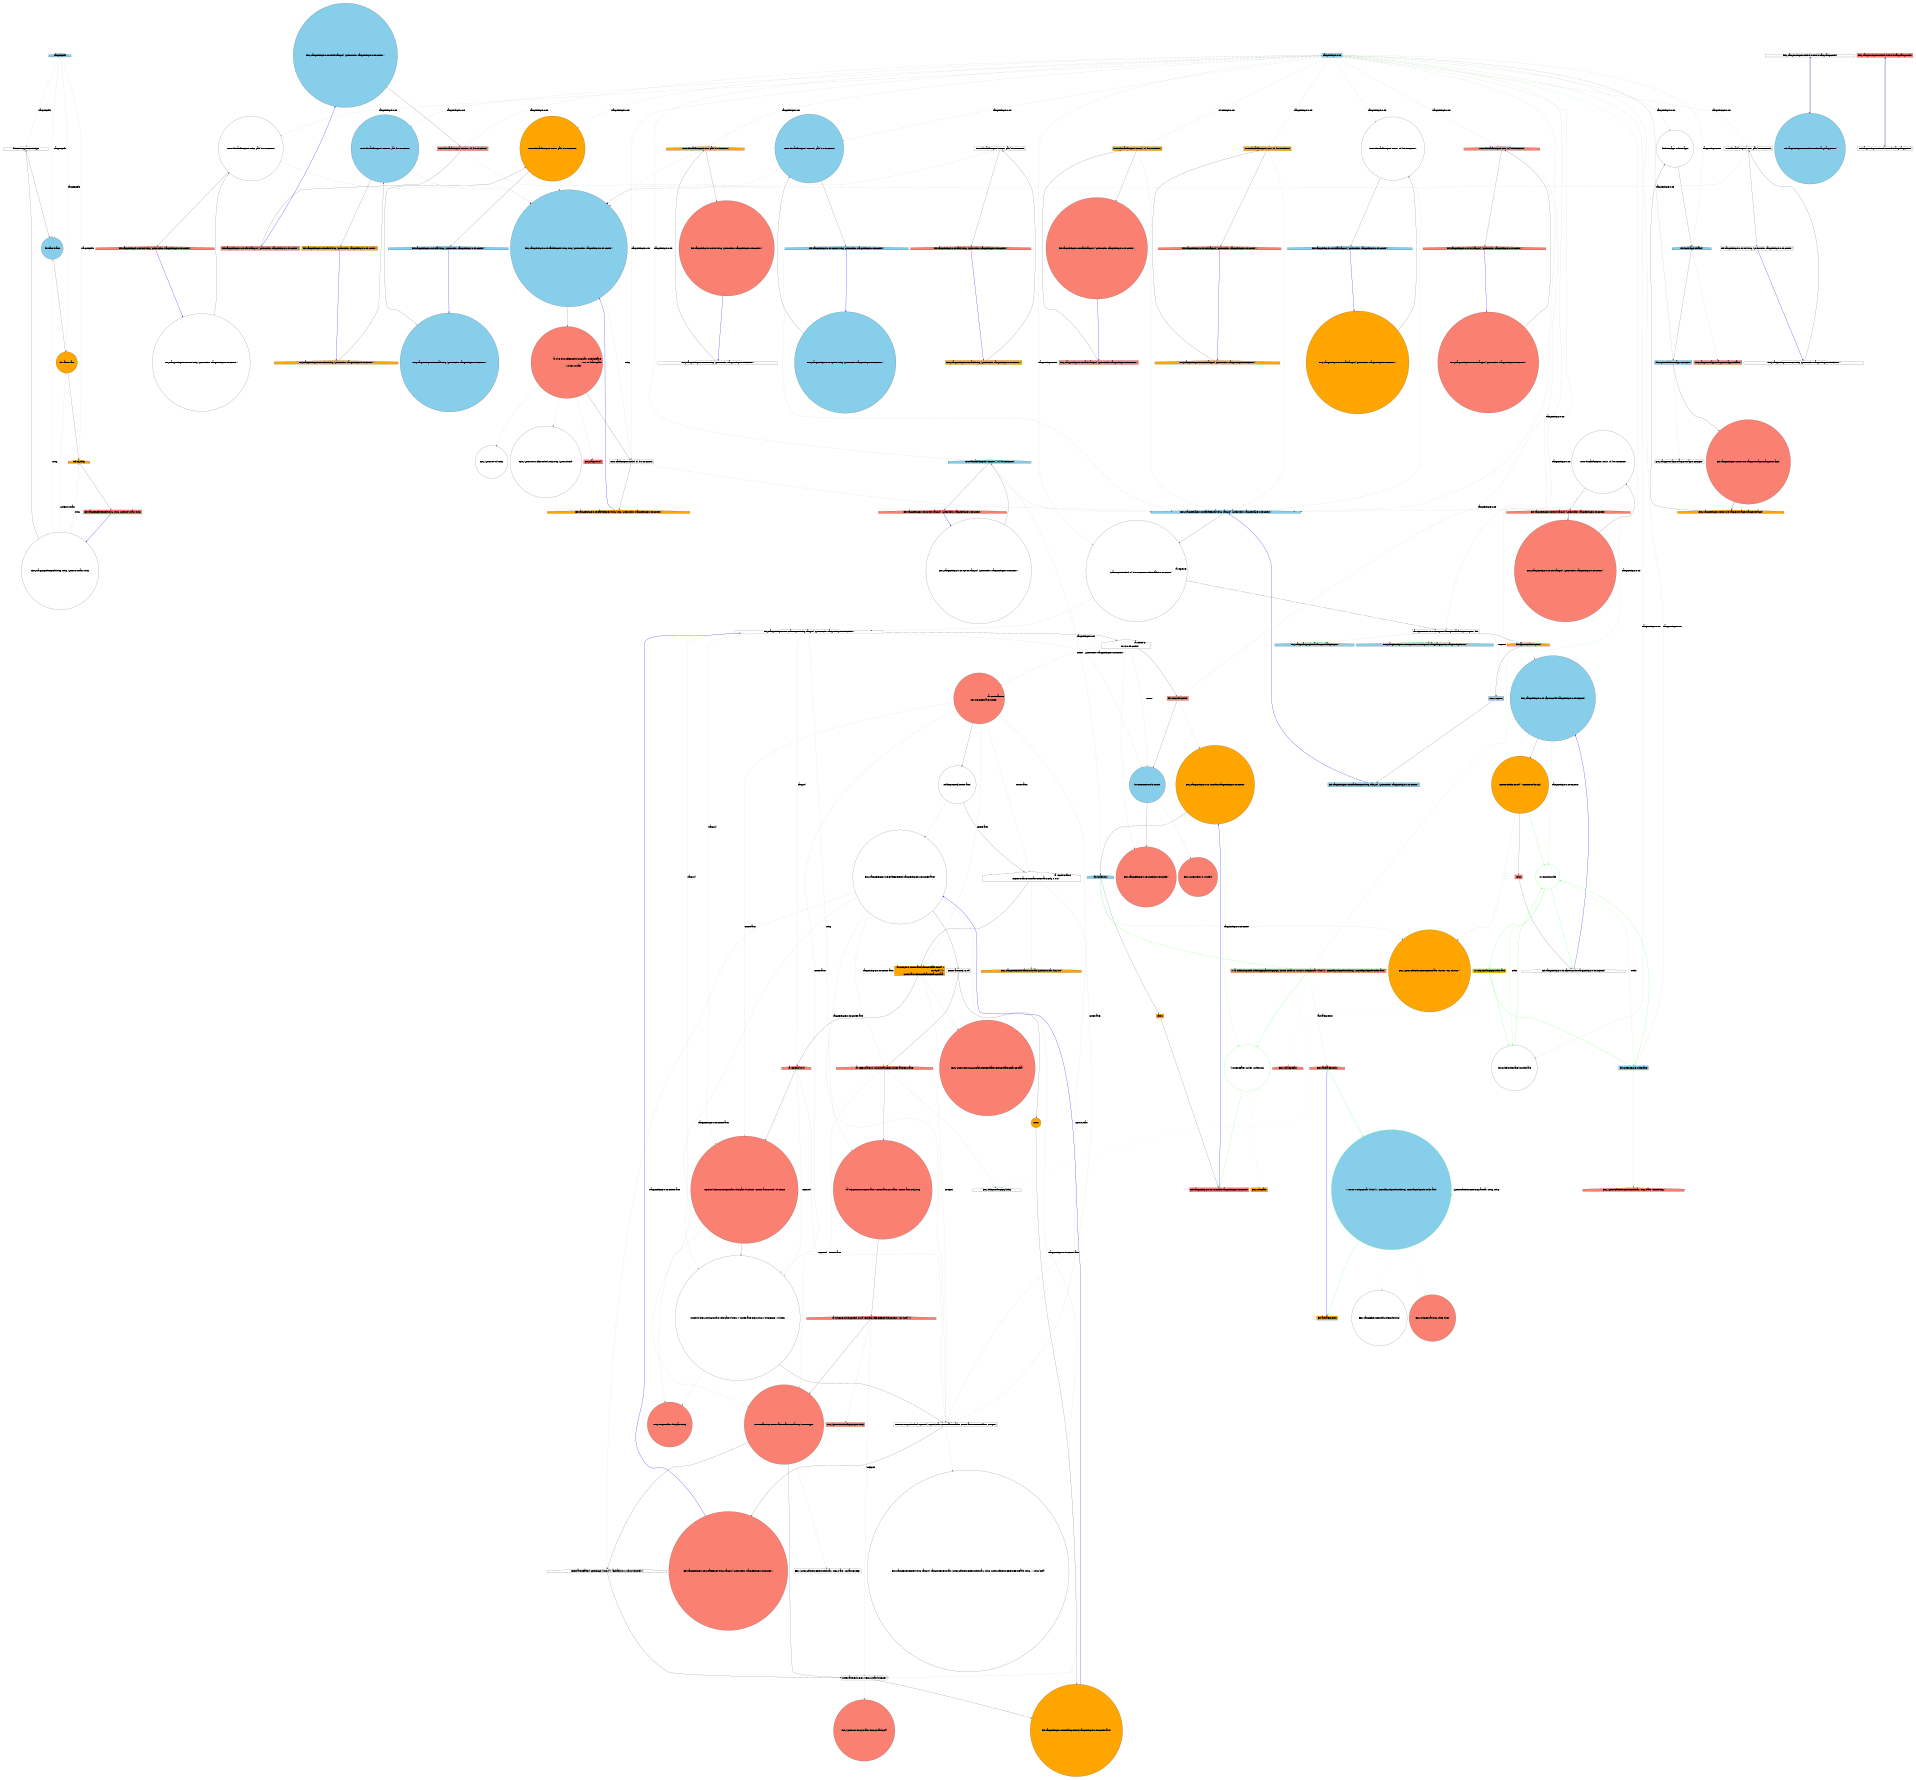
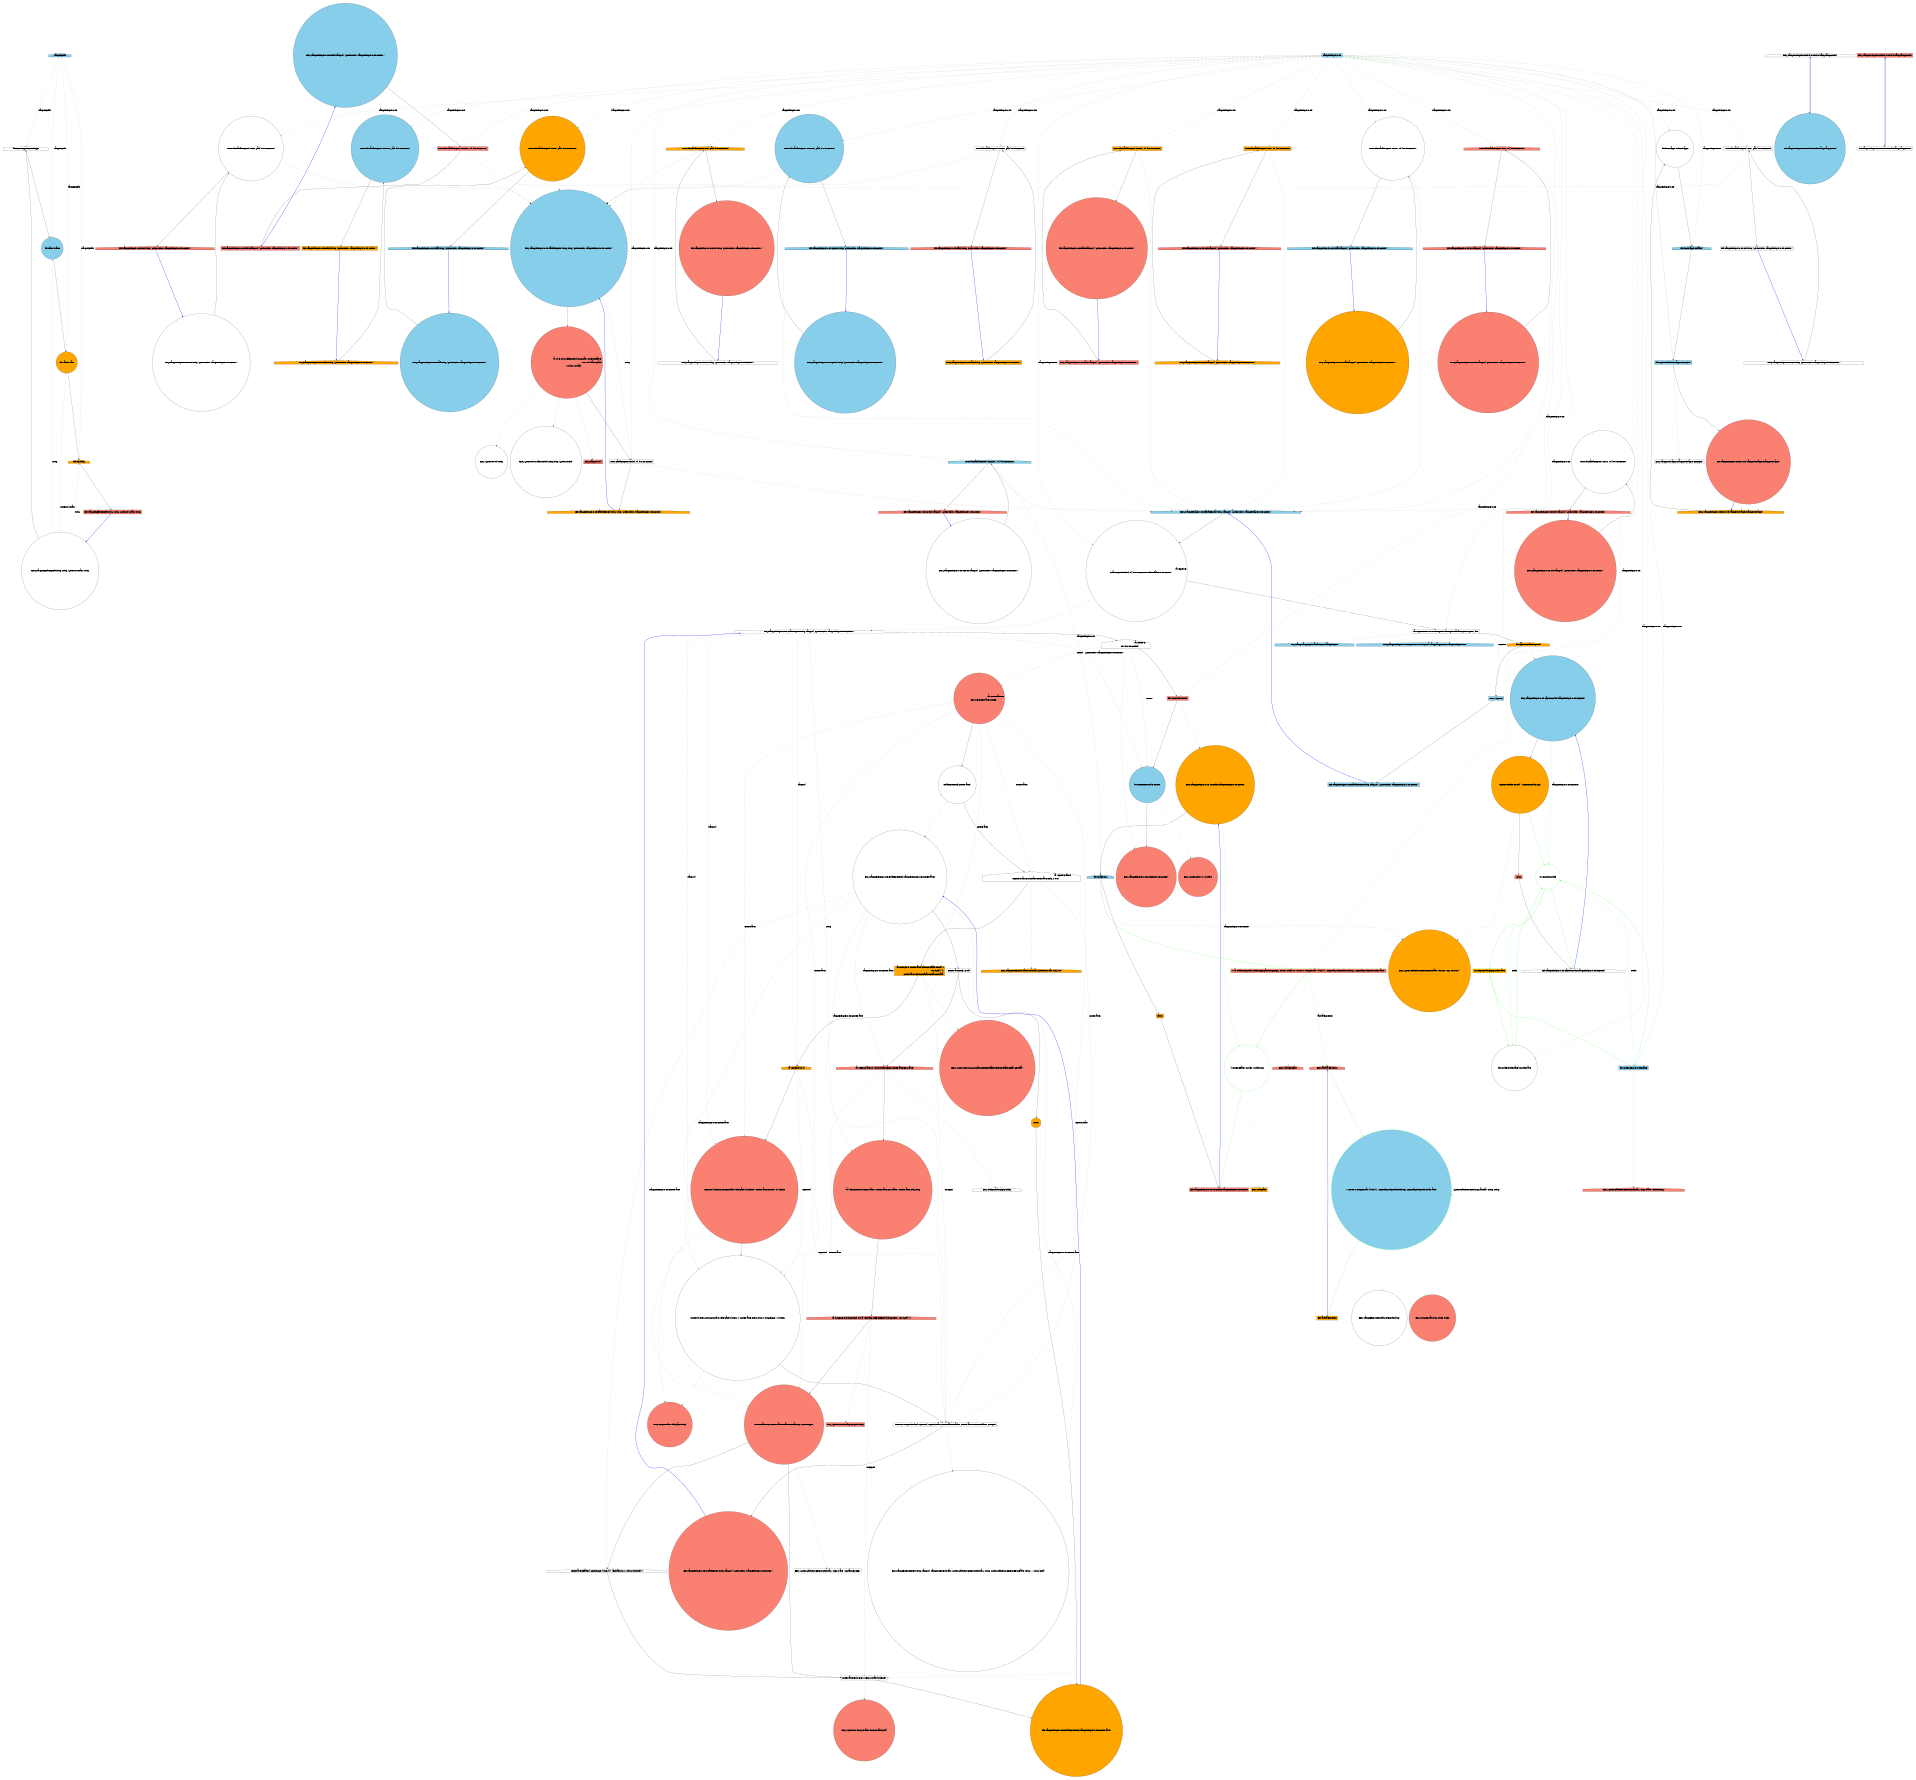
edge "Nancy.Testing.Browser" -> "return this.HandleRequest(''PATCH'', path, browserContext);": added, label "Nancy.Testing.Browser"
edge "Nancy.Testing.Browser" -> "return this.HandleRequest(''PATCH'', url, browserContext);": label "Url.Testing.Browser" -> "Nancy.Testing.Browser"
node "Entry Nancy.Bootstrapper.INancyBootstrapper.Initialise()": removed
node "var requestUrl = url": fillcolor salmon -> orange
edge "Entry lambda expression" -> "Exit lambda expression": reversed
